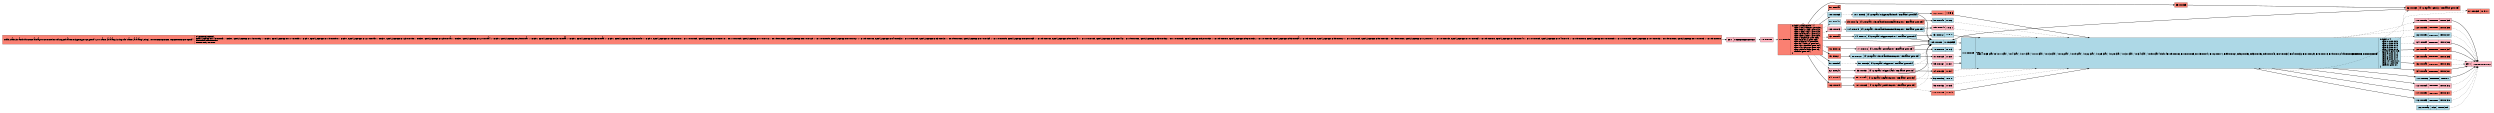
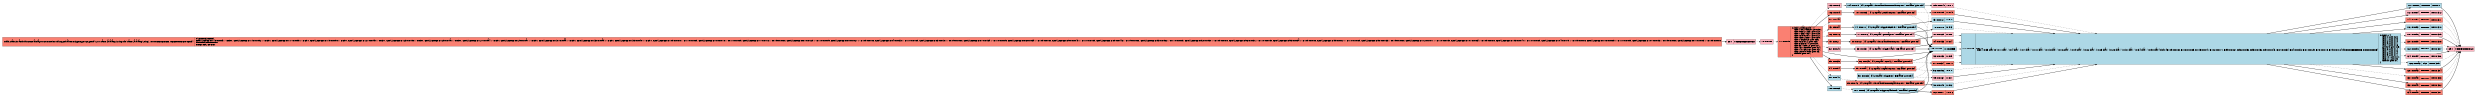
edge "110: 0x0089" -> "86: 0x003b": now "110: 0x0089" -> "126: 0x00a2"
node "80: 0x0027": fillcolor lightblue -> salmon
node "97: 0x005f": removed
